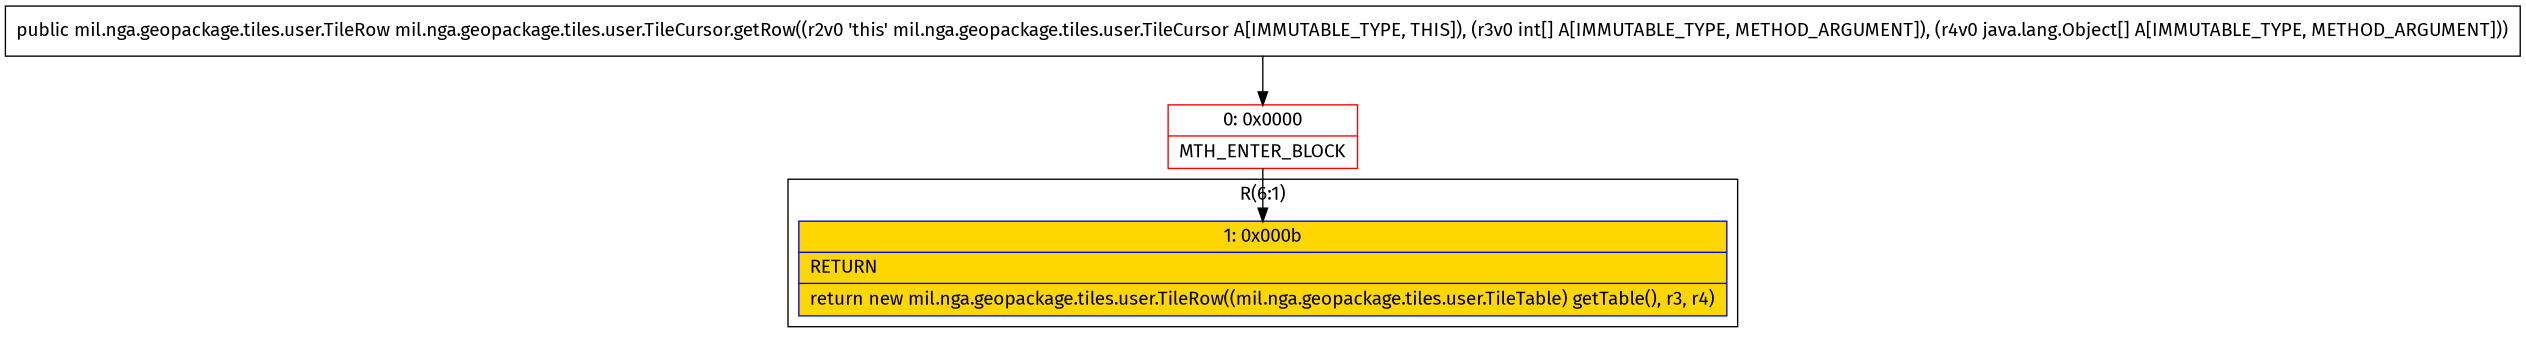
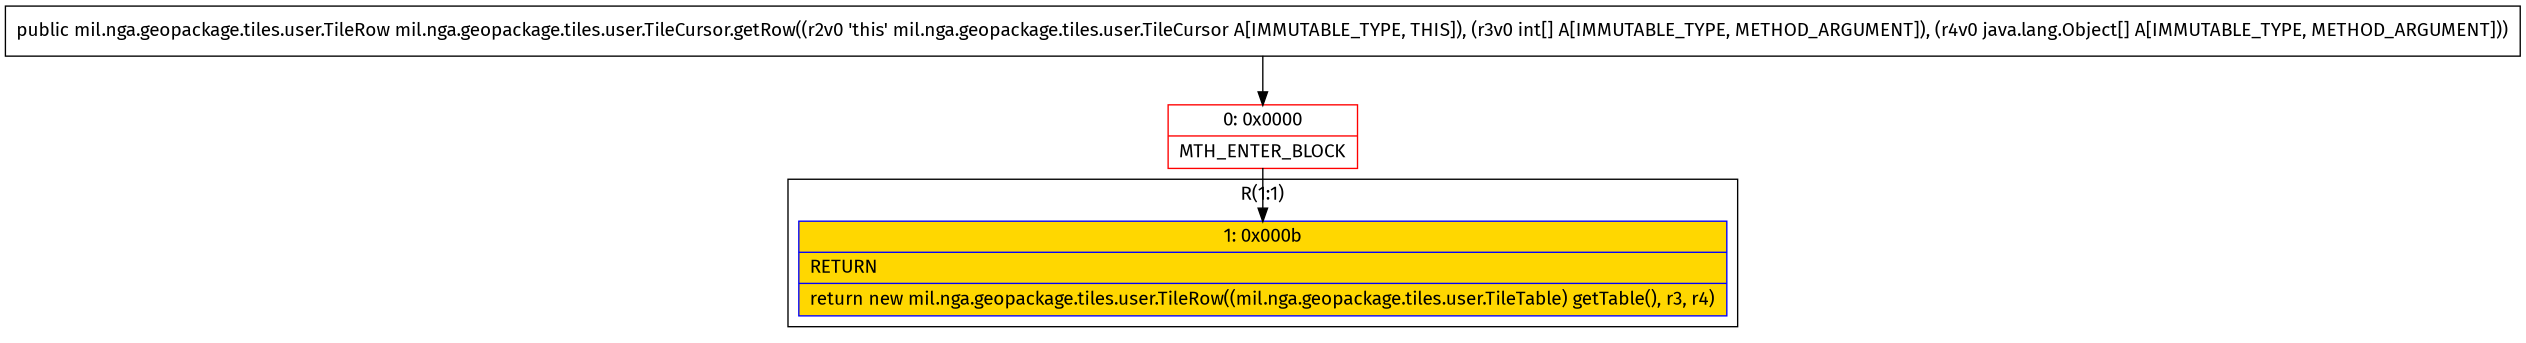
cluster "R(6:1)": label "R(6:1)" -> "R(1:1)"
